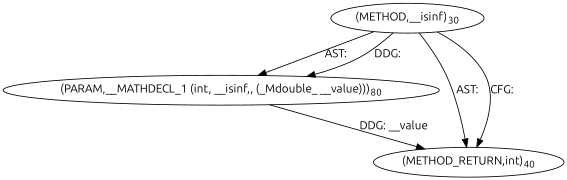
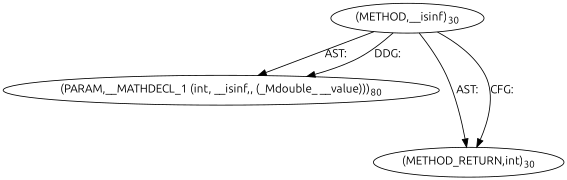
edge "(PARAM,__MATHDECL_1 (int, __isinf,, (_Mdouble_ __value)))" -> "(METHOD_RETURN,int)": removed, label "DDG: __value"
node "(METHOD_RETURN,int)": text "40" -> "30"
